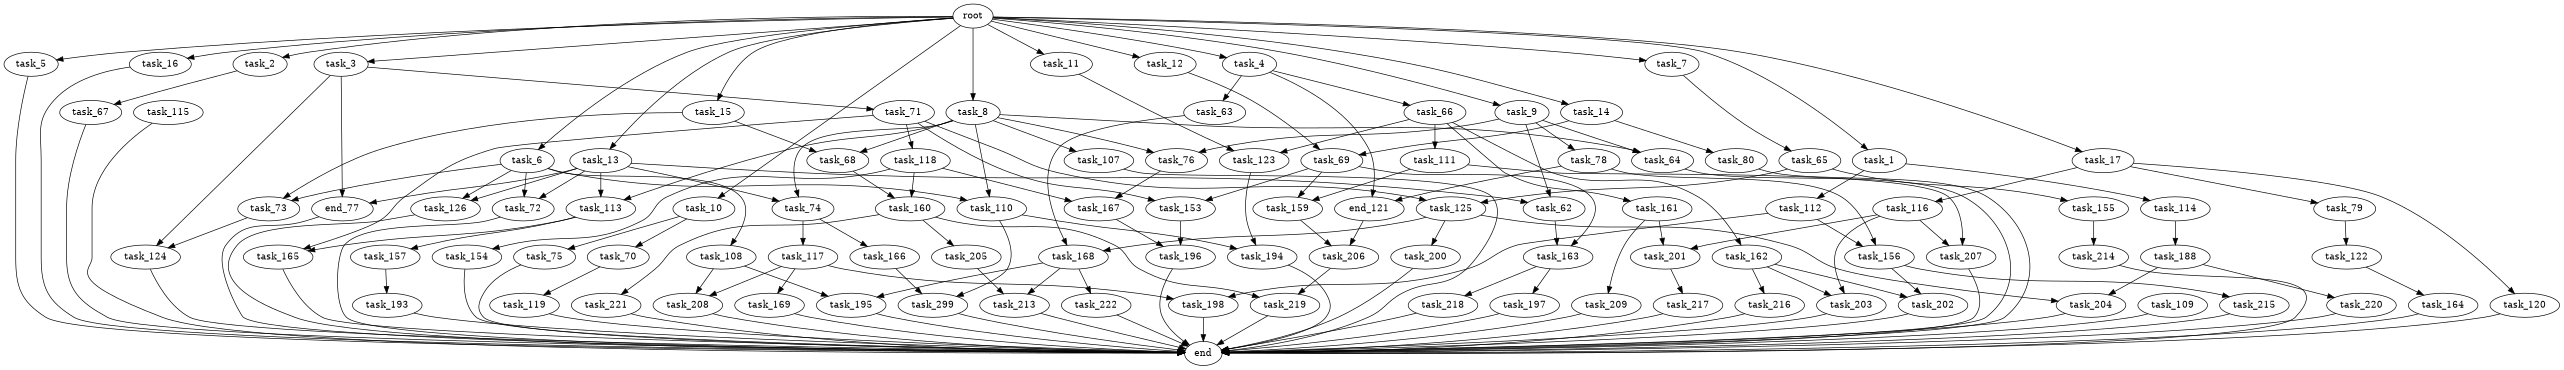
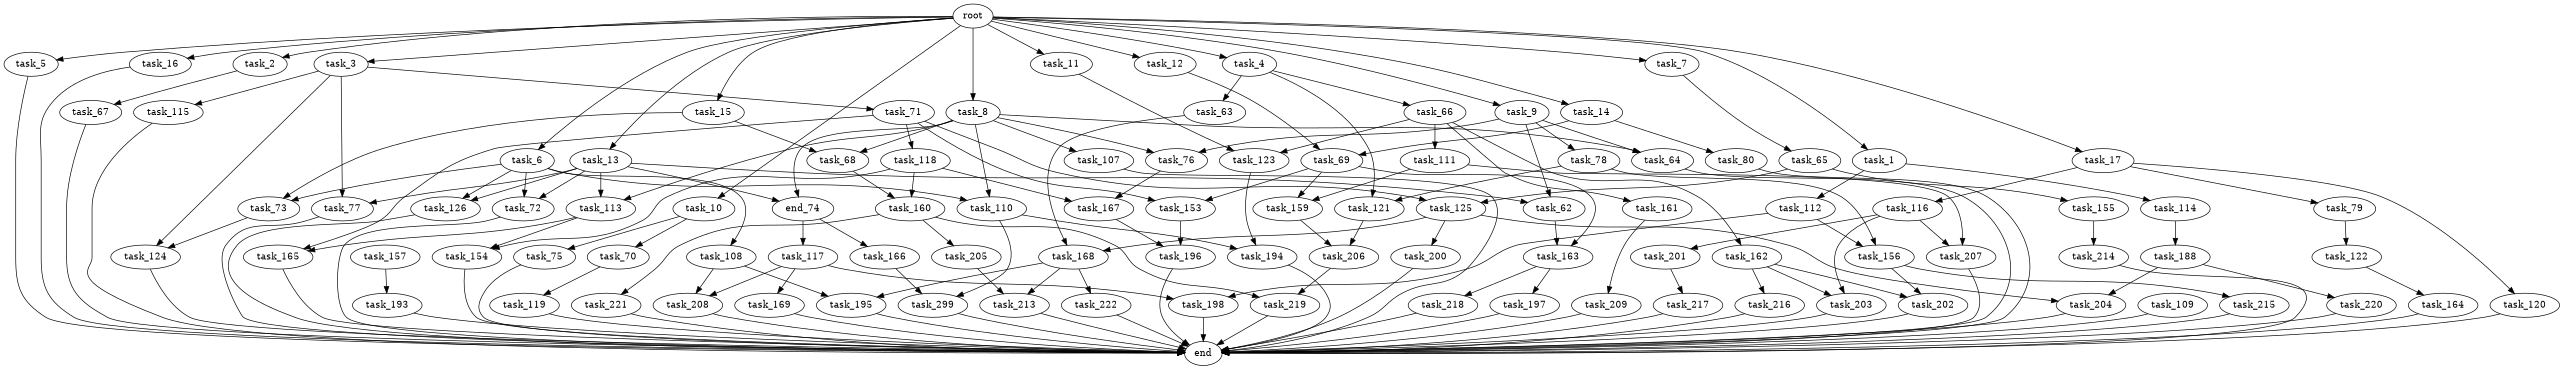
edge "task_3" -> "task_115": added
node "end_77": label "end_77" -> "task_77"
node "task_74": label "task_74" -> "end_74"
node "end_121": label "end_121" -> "task_121"
edge "task_161" -> "task_201": removed
edge "task_113" -> "task_157": now "task_113" -> "task_154"
